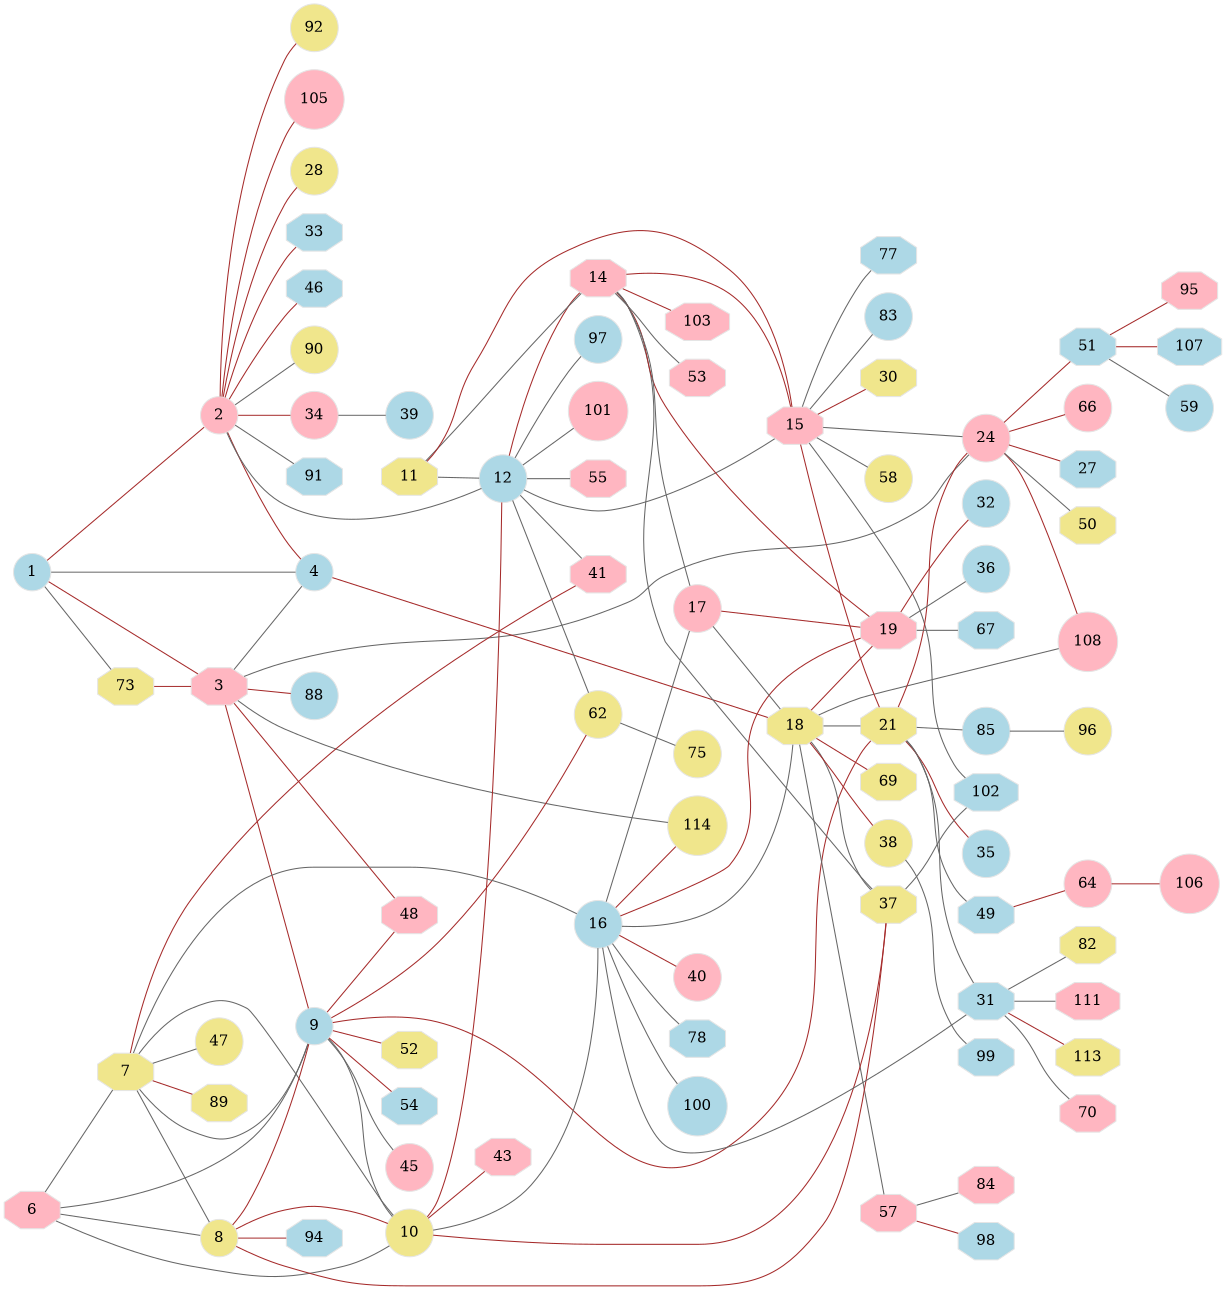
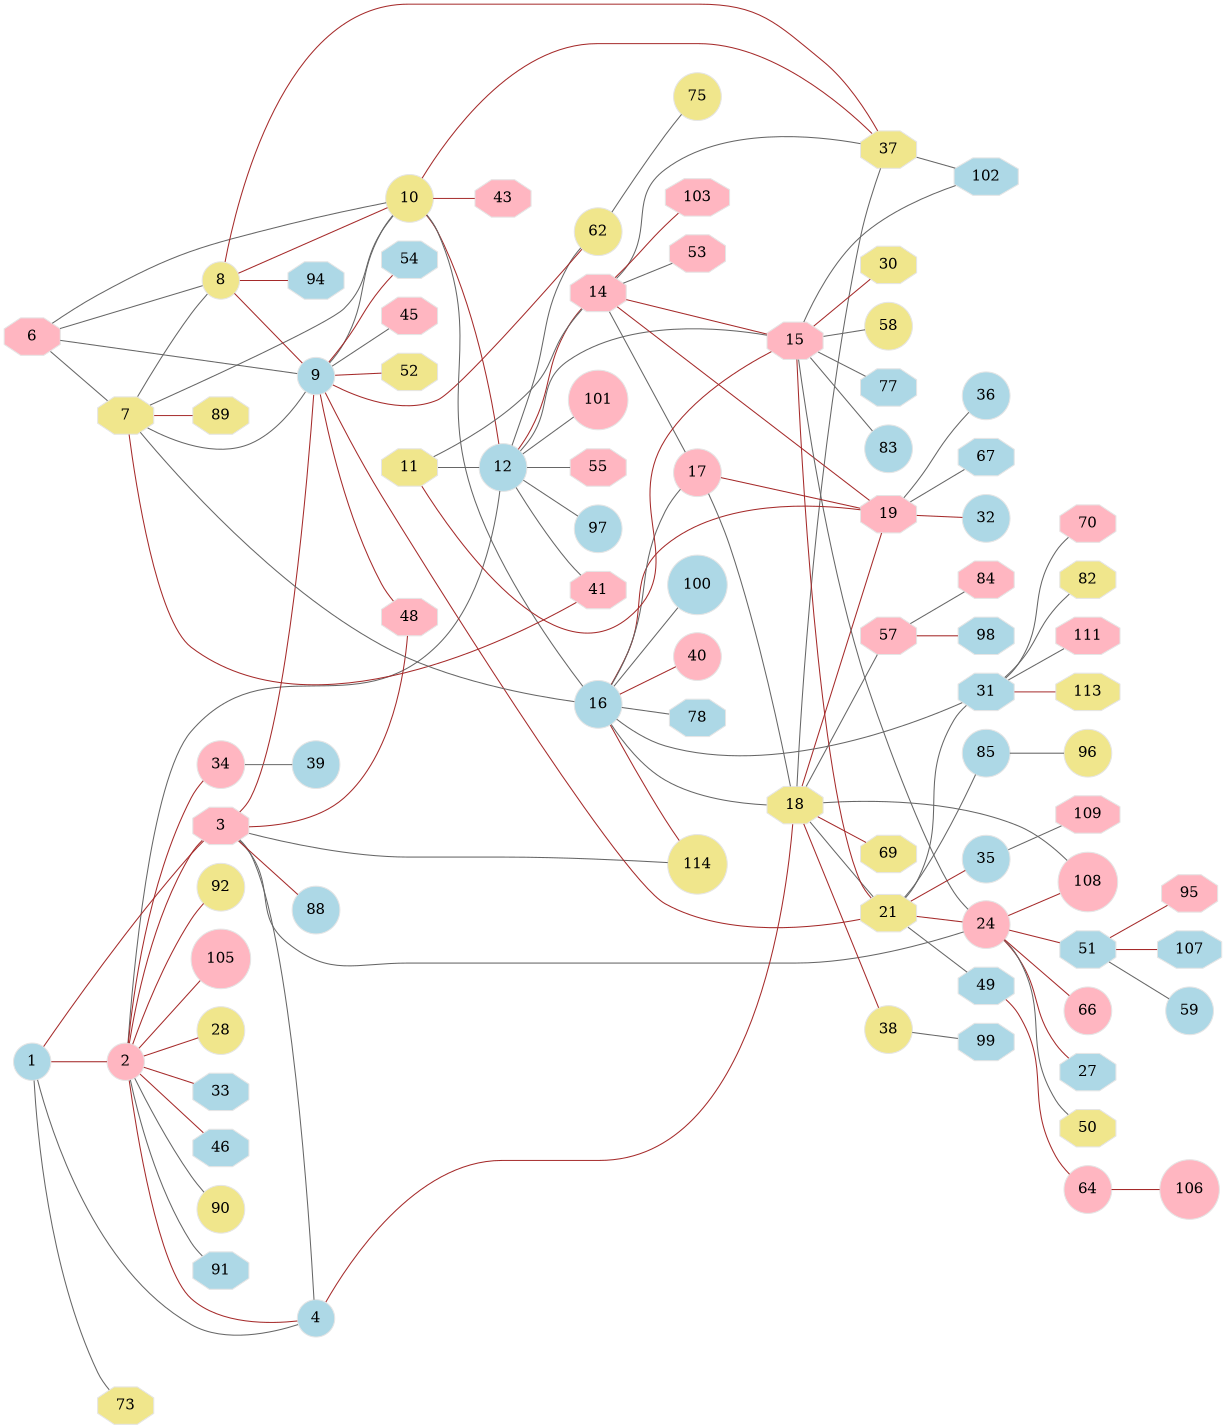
edge "73" -- "3": now "2" -- "3"
node "109": added
node "47": removed
node "45": shape circle -> octagon
